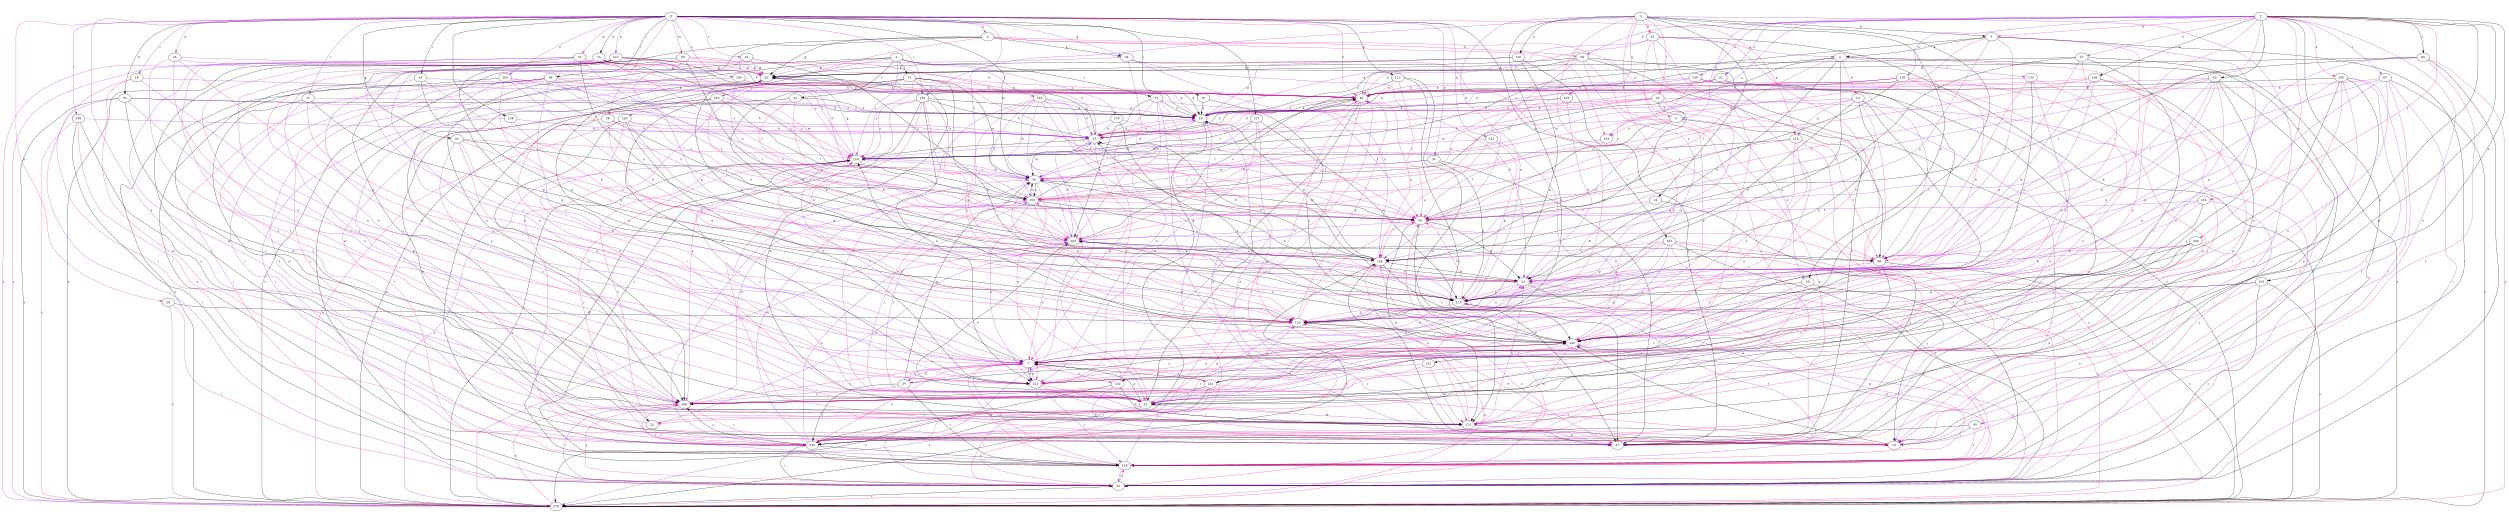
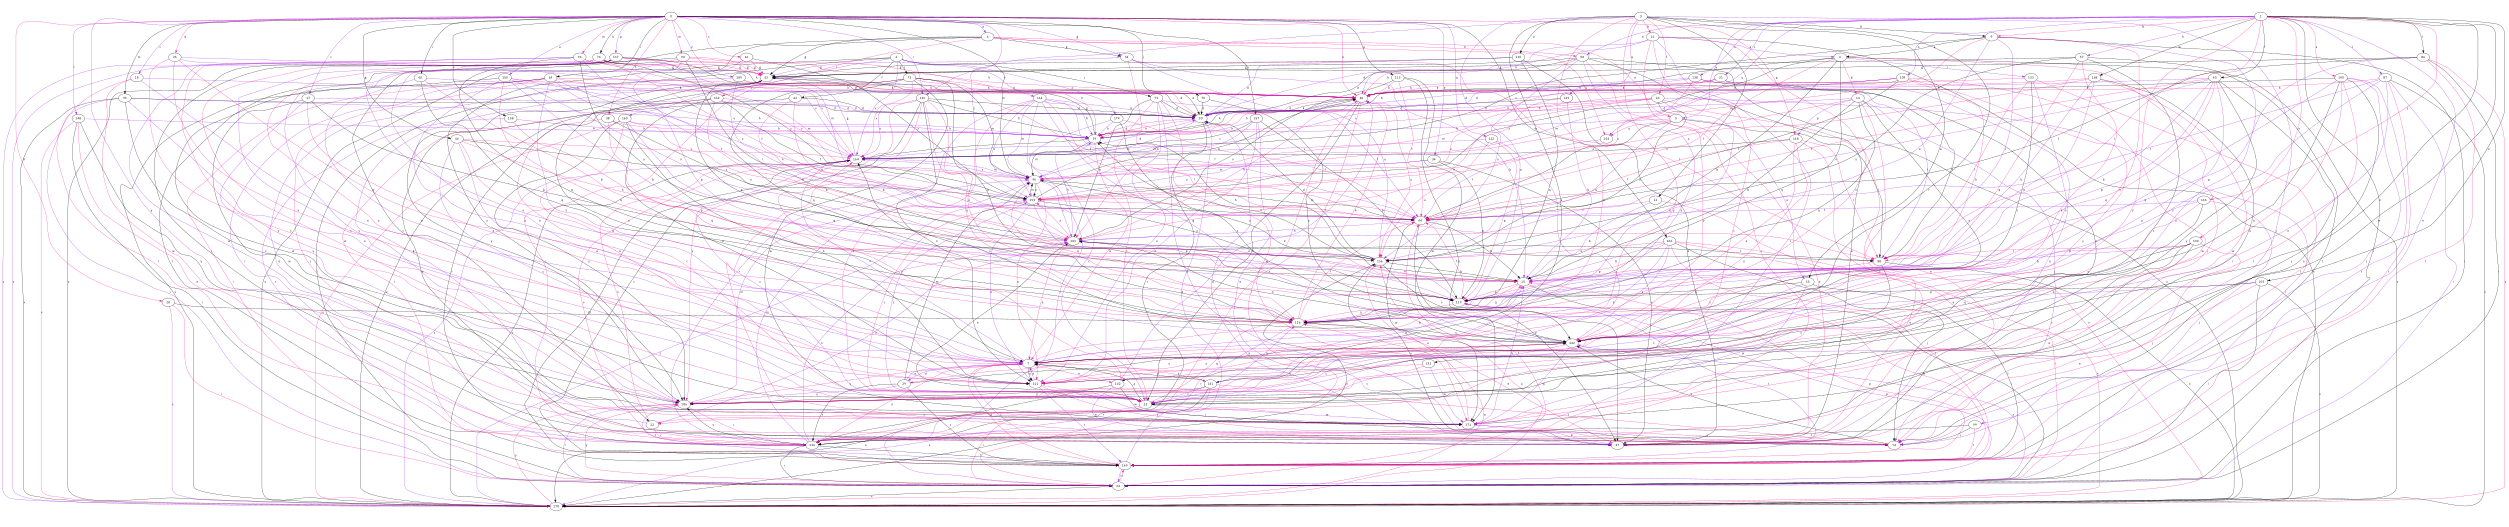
edge "12" -> "37": color black -> deeppink
